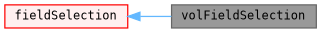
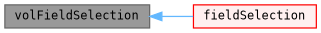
edge "volFieldSelection" -> "fieldSelection": reversed
